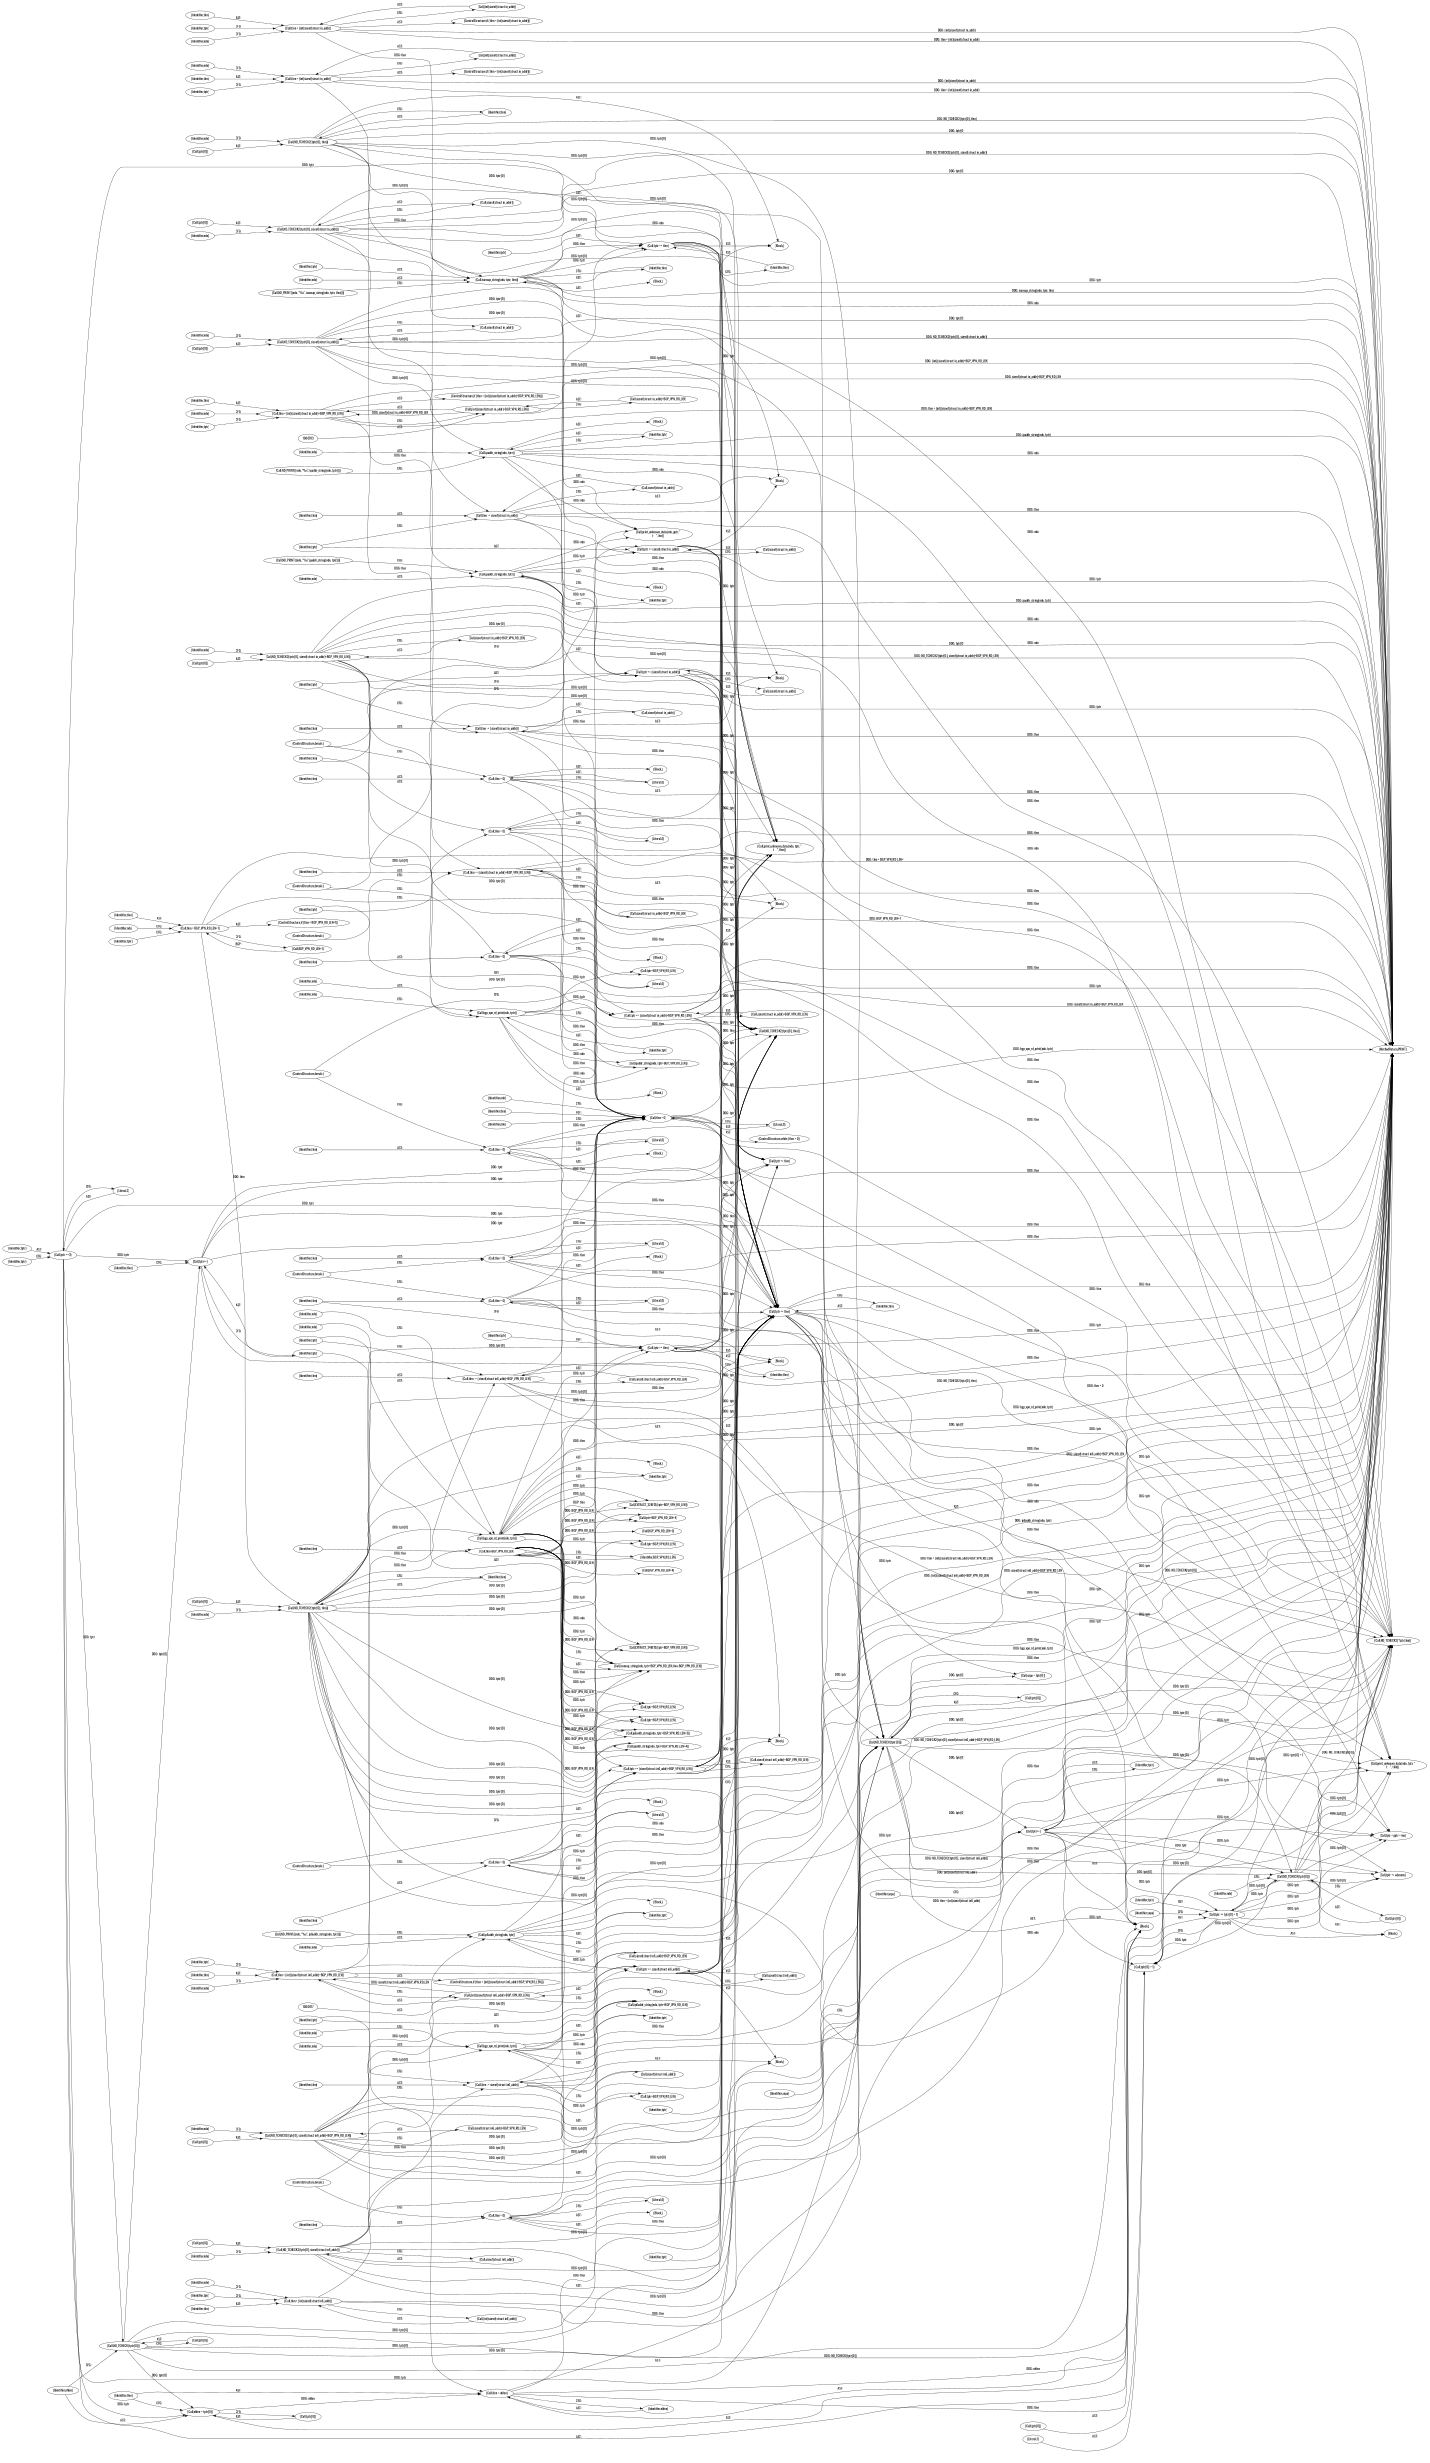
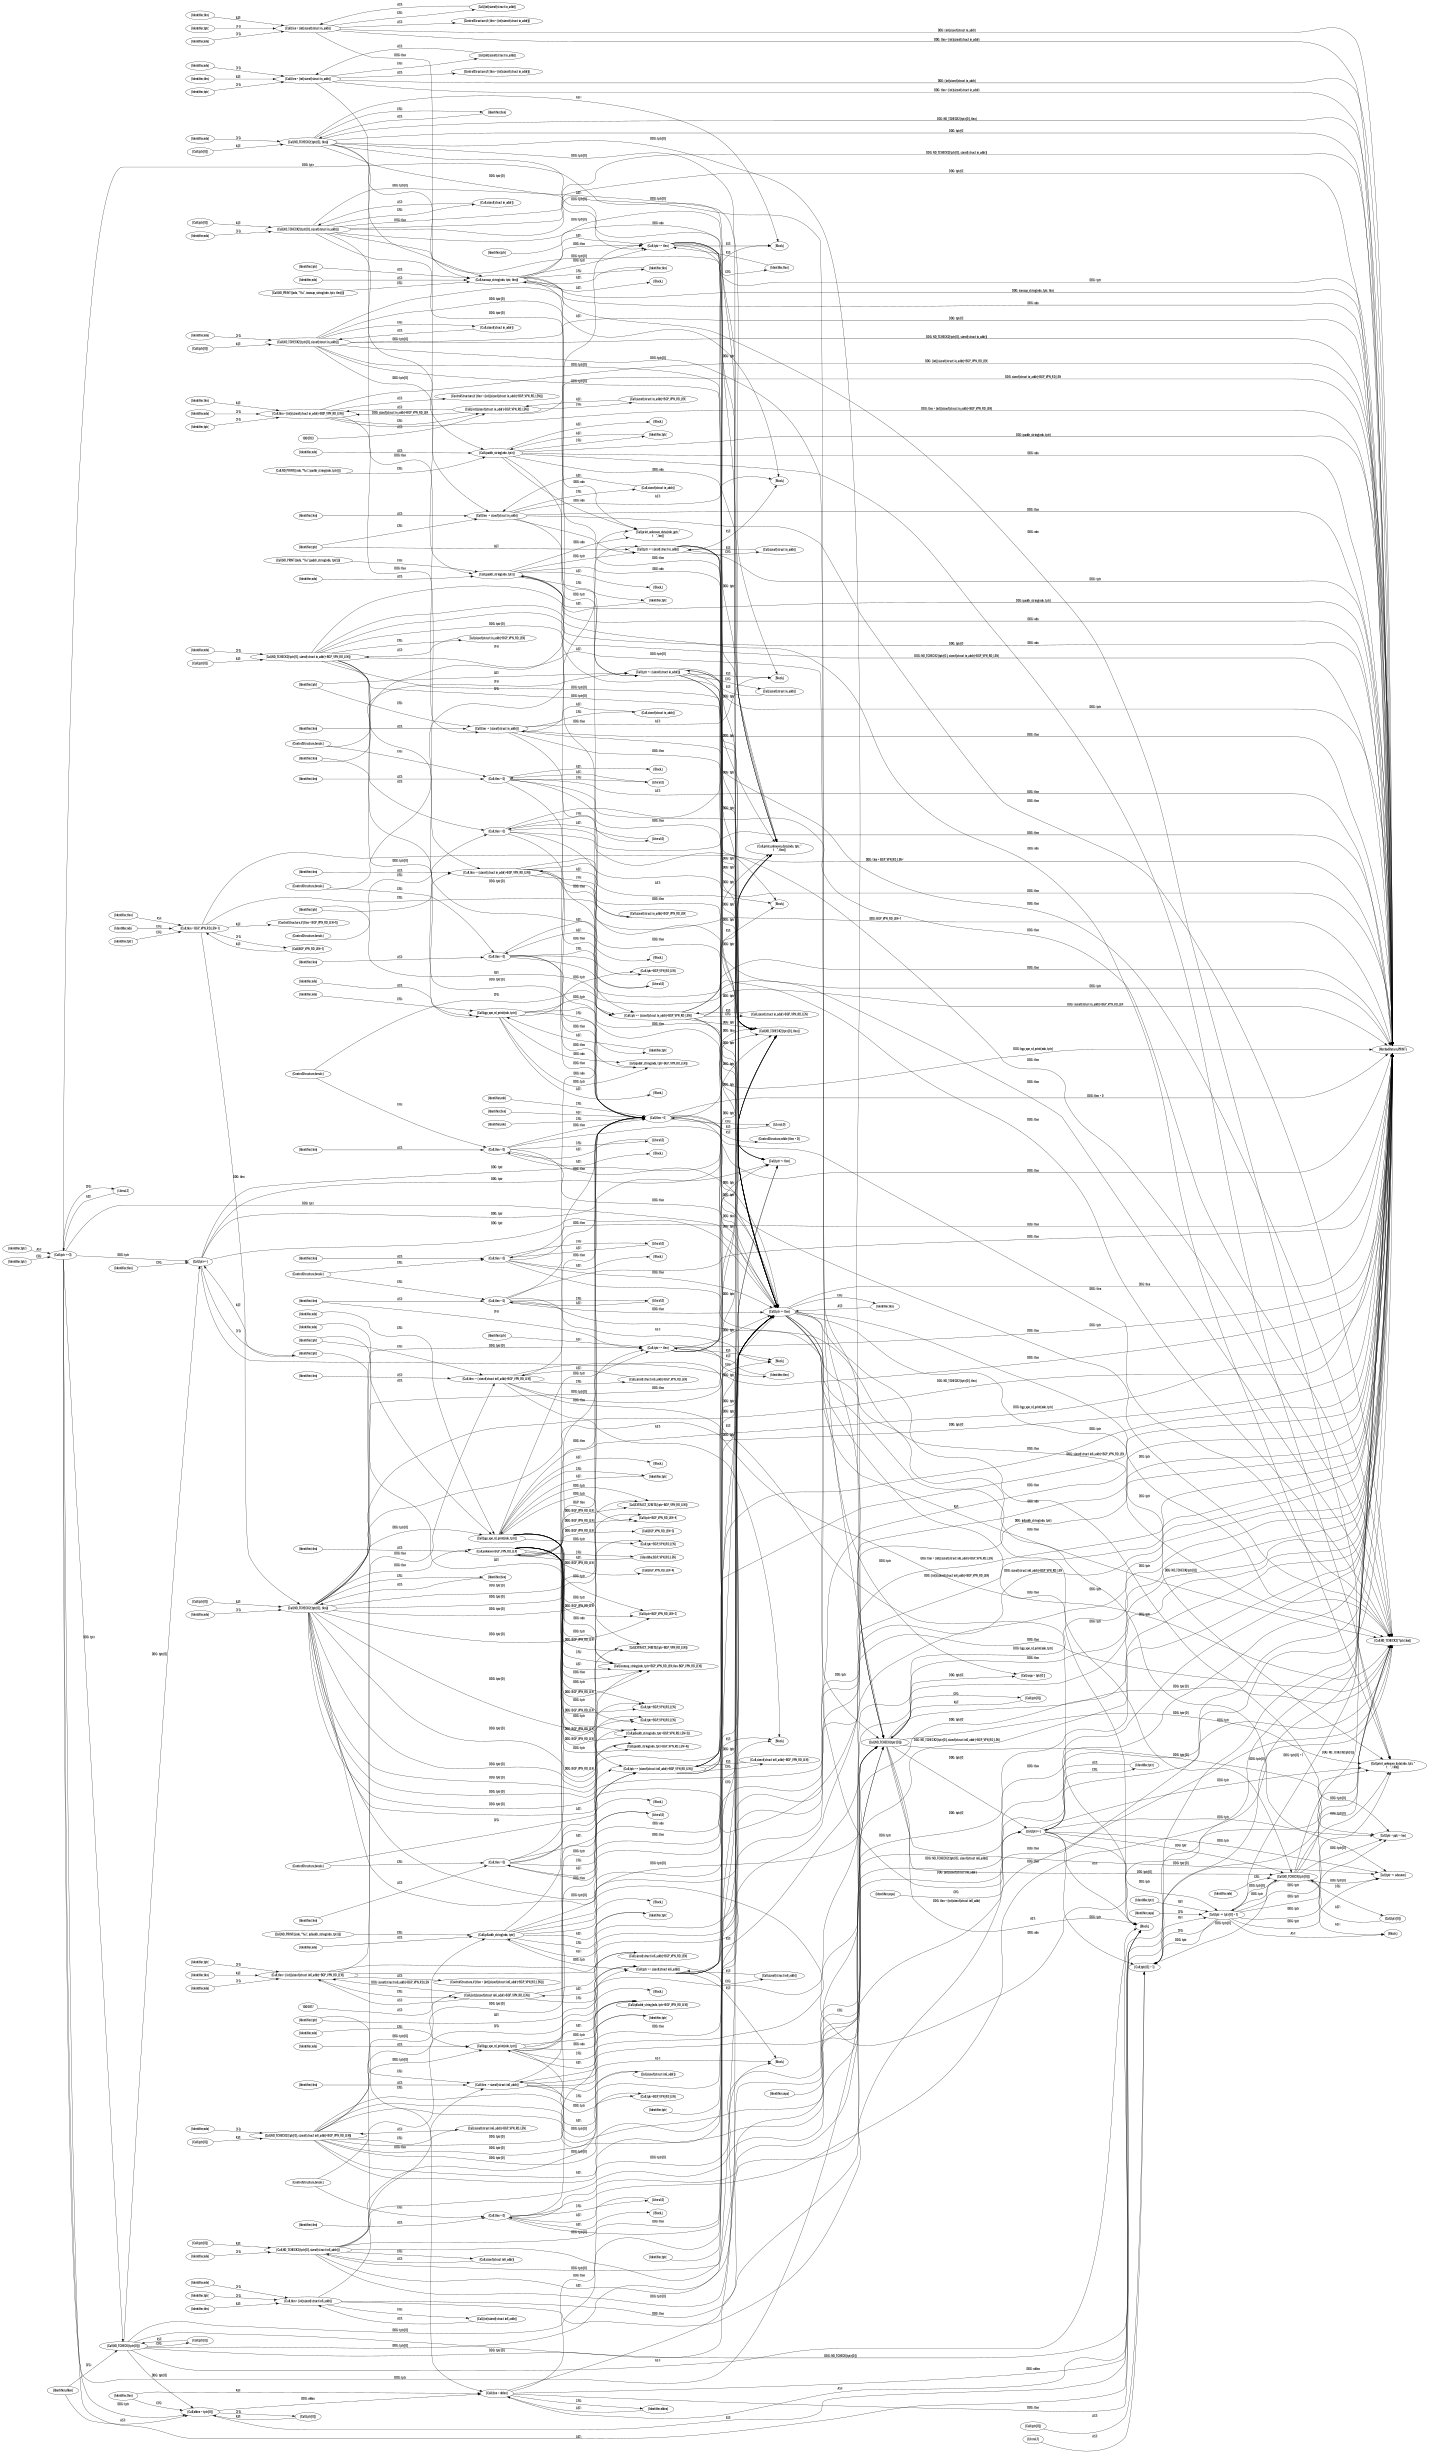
edge "(Call,BGP_VPN_RD_LEN+1)" -> "(Call,tlen < BGP_VPN_RD_LEN+1)": label "BGP: " -> "AST: "
edge "(Call,tlen > 0)" -> "(Call,tptr < pptr + len)": now "(Call,tlen > 0)" -> "(MethodReturn,PRINT)"
node "(Call,tlen-BGP_VPN_RD_LEN)": label "(Call,tlen-BGP_VPN_RD_LEN)" -> "(Call,unknown-BGP_VPN_RD_LEN)"
node "(Call,tptr+BGP_VPN_RD_LEN+3)": added
